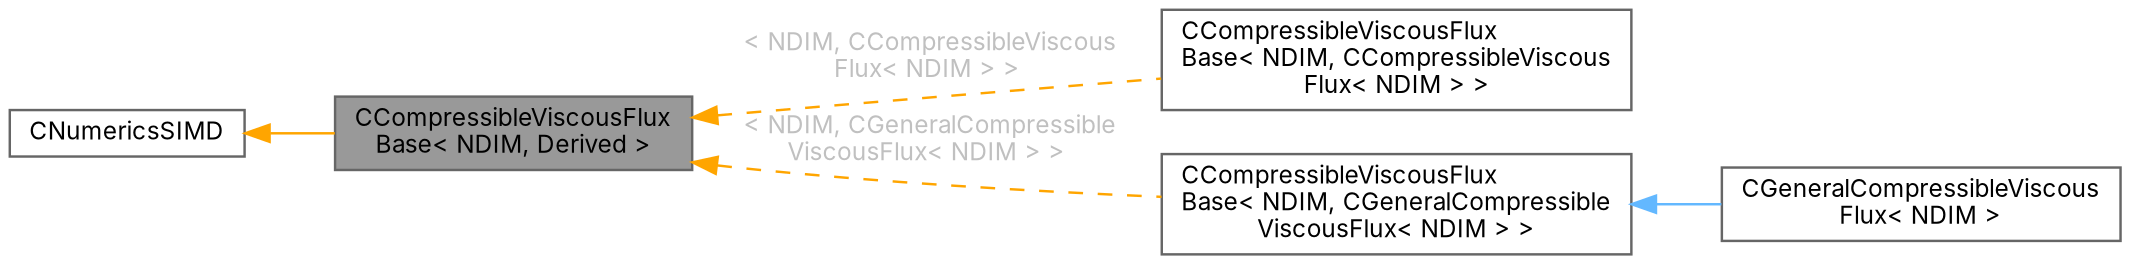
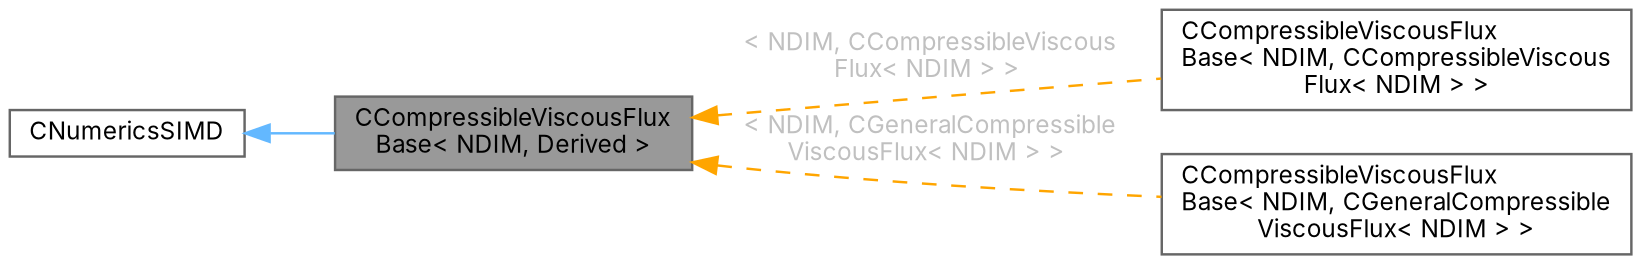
edge "CCompressibleViscousFlux Base< NDIM, Derived >" -> "CNumericsSIMD": color orange -> steelblue1
node "CGeneralCompressibleViscous Flux< NDIM >": removed
